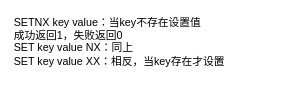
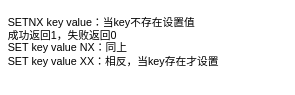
node "SETNX key value：当key不存在设置值 成功返回1，失败返回0 SET key value NX：同上 SET key value XX：相反，当key存在才设置": moved (147, 45) -> (141, 45)
